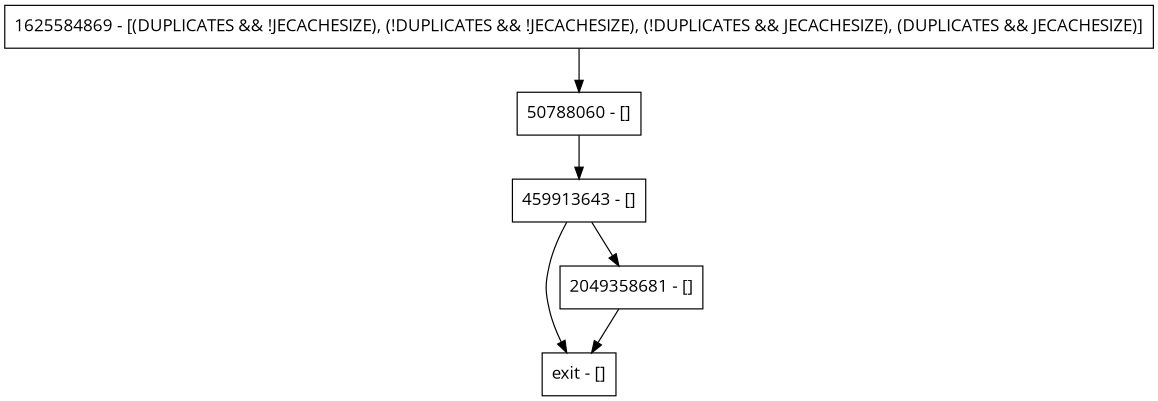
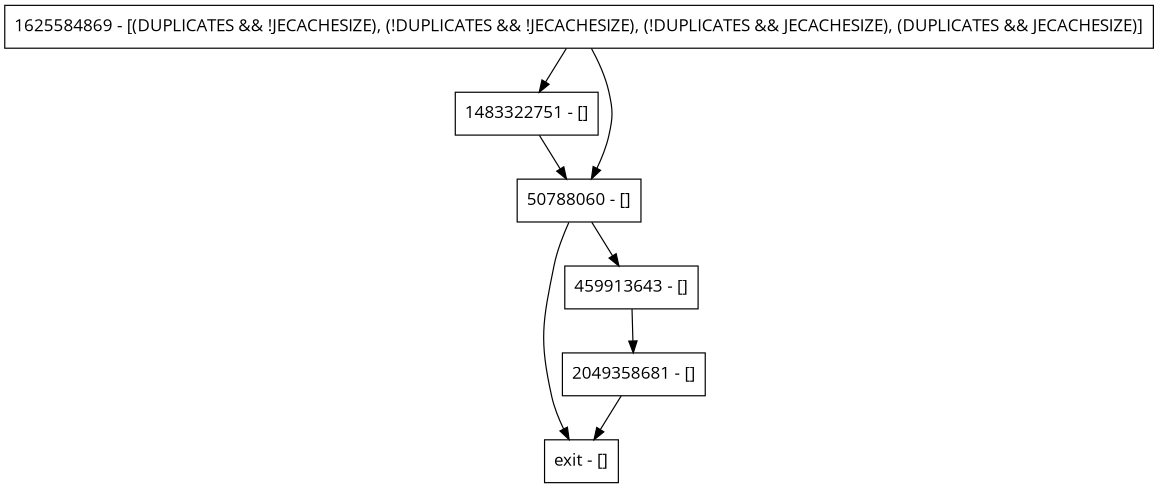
node "1483322751 - []": added
edge "459913643 - []" -> "exit - []": now "50788060 - []" -> "exit - []"
